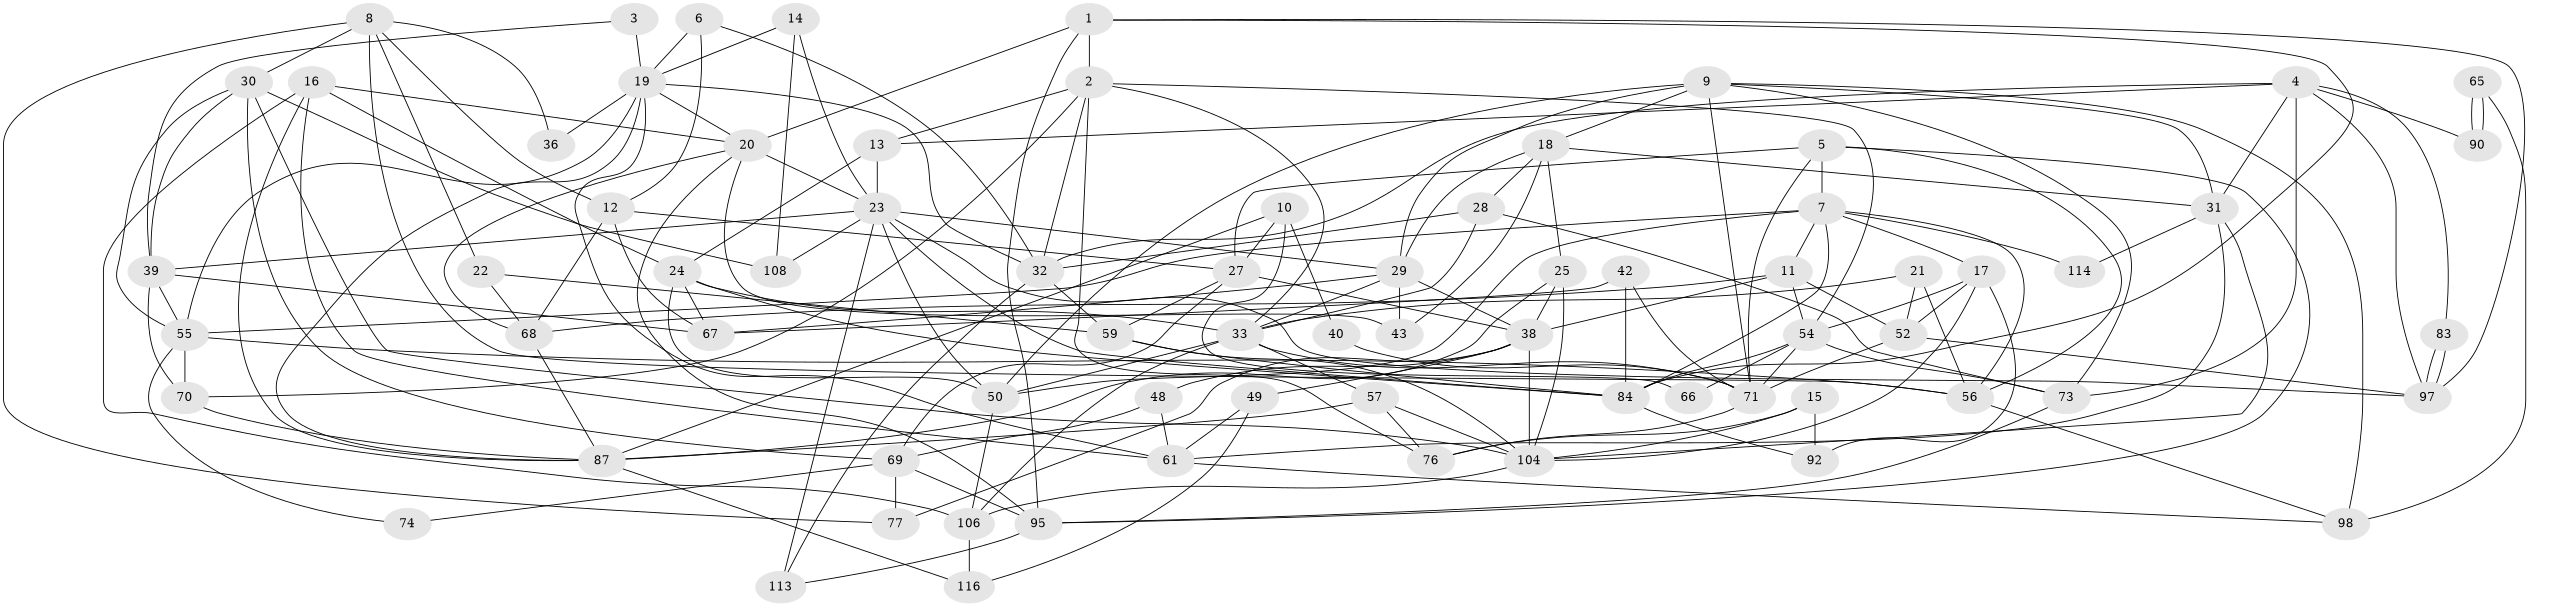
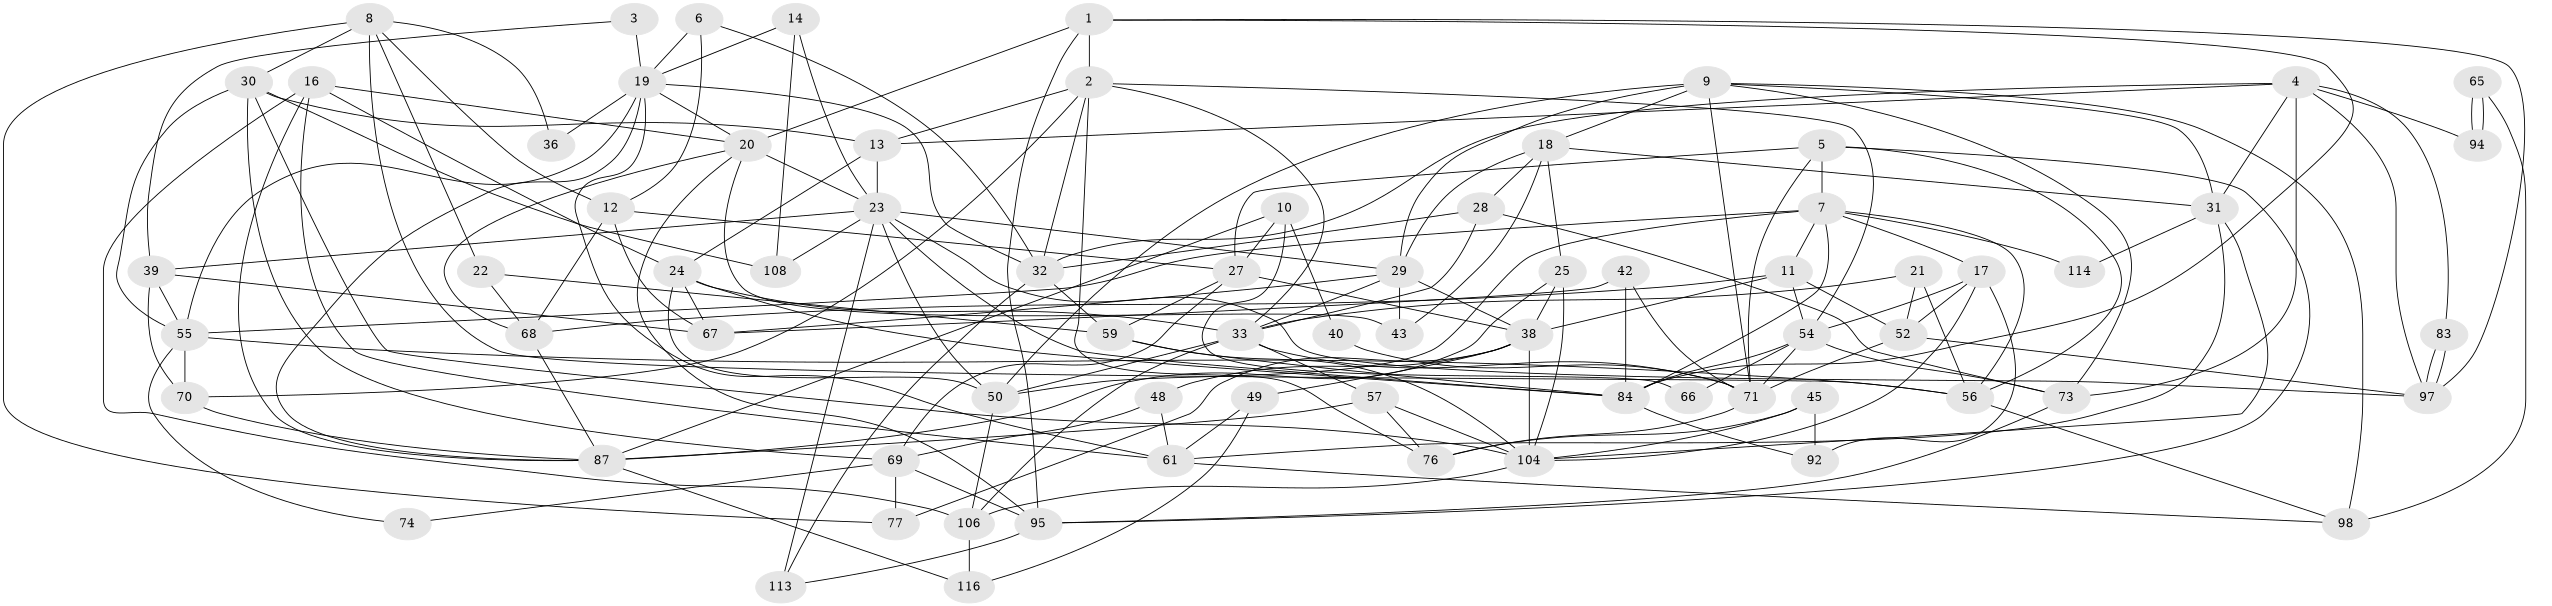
node "90": label "90" -> "94"
edge "30" -- "39": now "30" -- "13"
node "15": label "15" -> "45"
